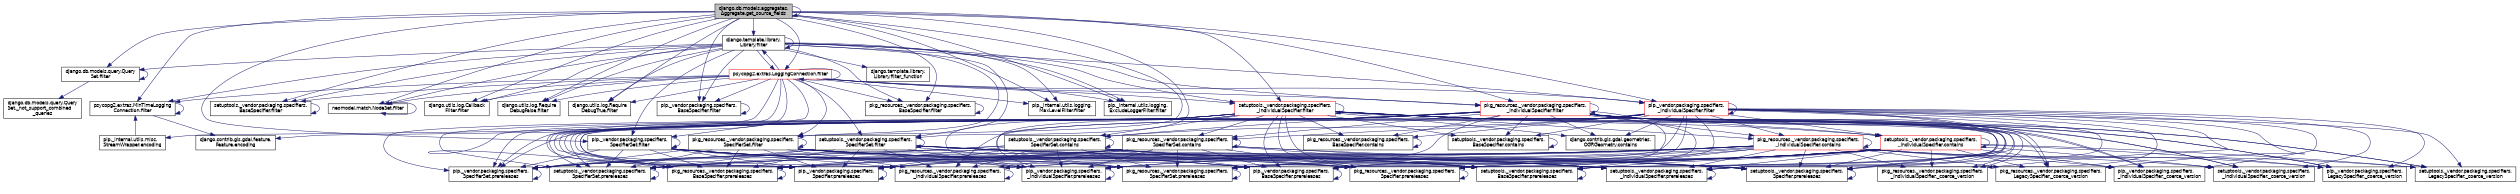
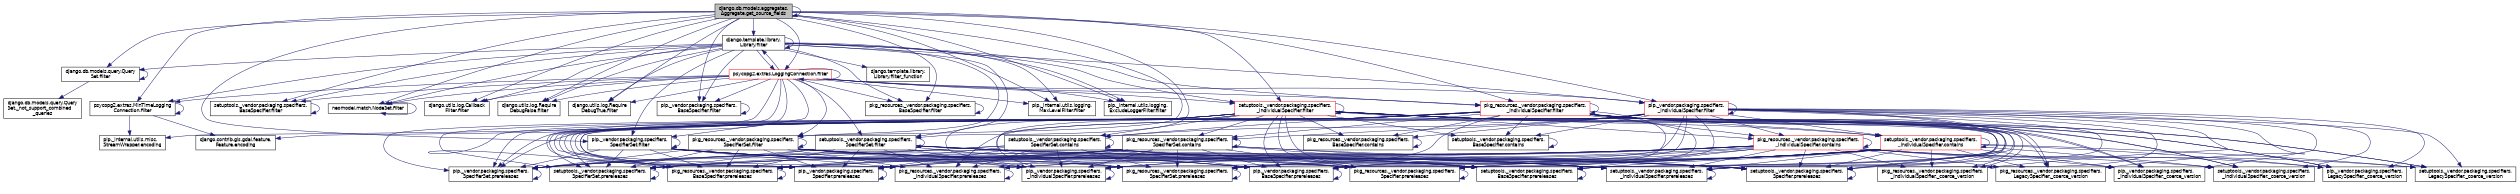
edge "pip._internal.utils.misc. StreamWrapper.encoding" -> "psycopg2.extras.MinTimeLogging Connection.filter": reversed
node "django.contrib.gis.gdal.geometries. OGRGeometry.contains": removed
edge "pip._vendor.packaging.specifiers. SpecifierSet.filter" -> "pip._vendor.packaging.specifiers. Specifier.prereleases": removed
